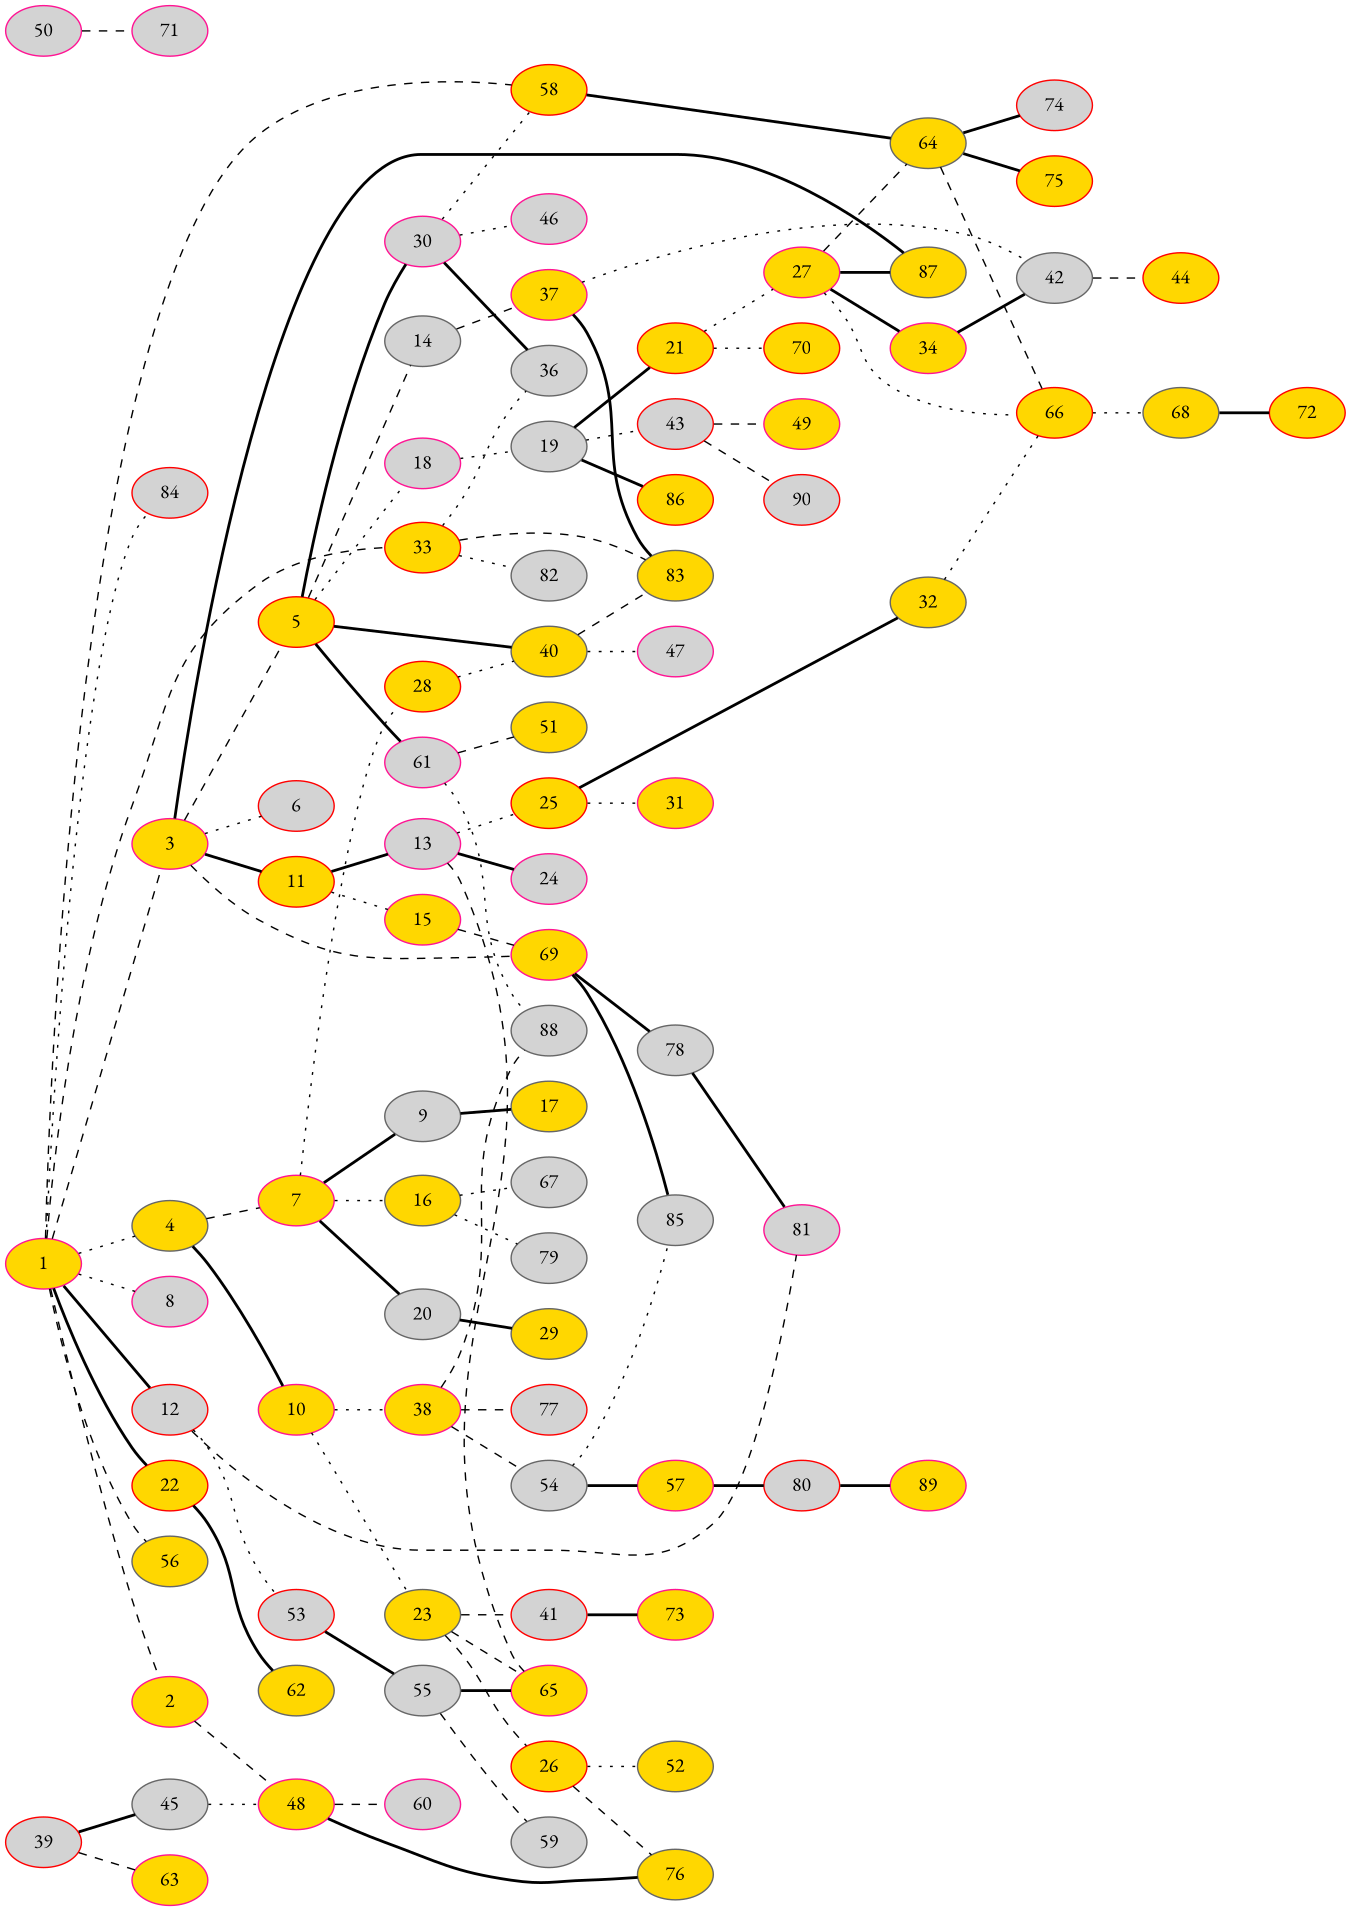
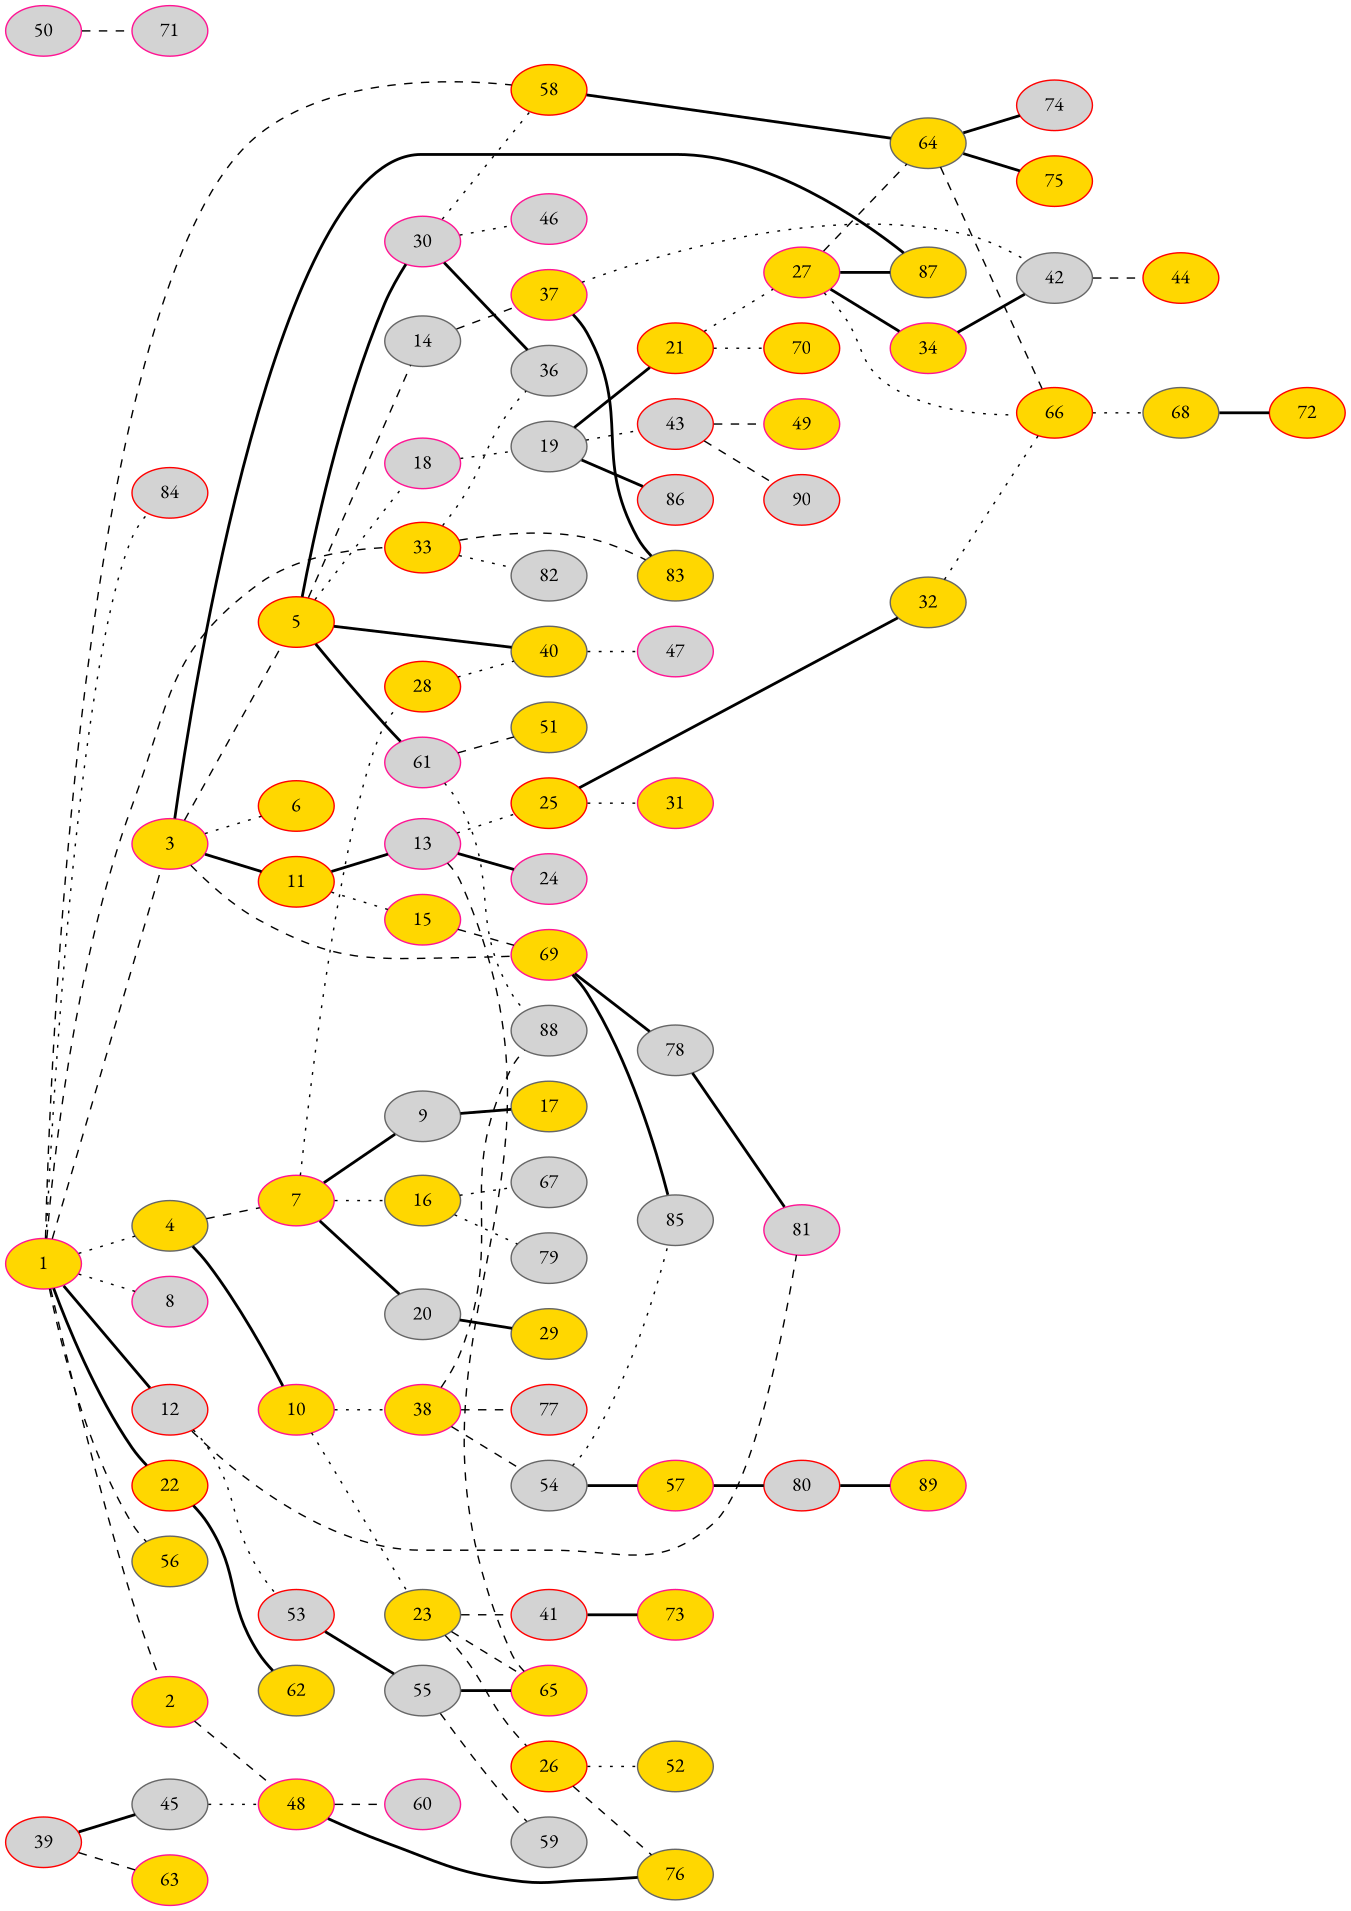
node "86": fillcolor gold -> lightgrey
edge "83" -- "40": removed
node "6": fillcolor lightgrey -> gold
